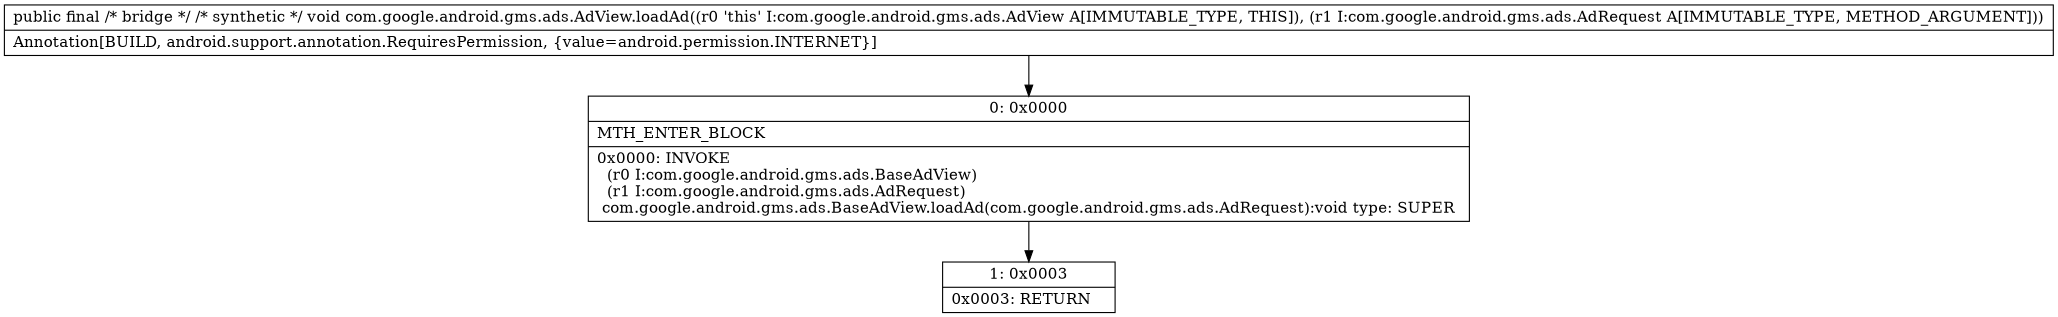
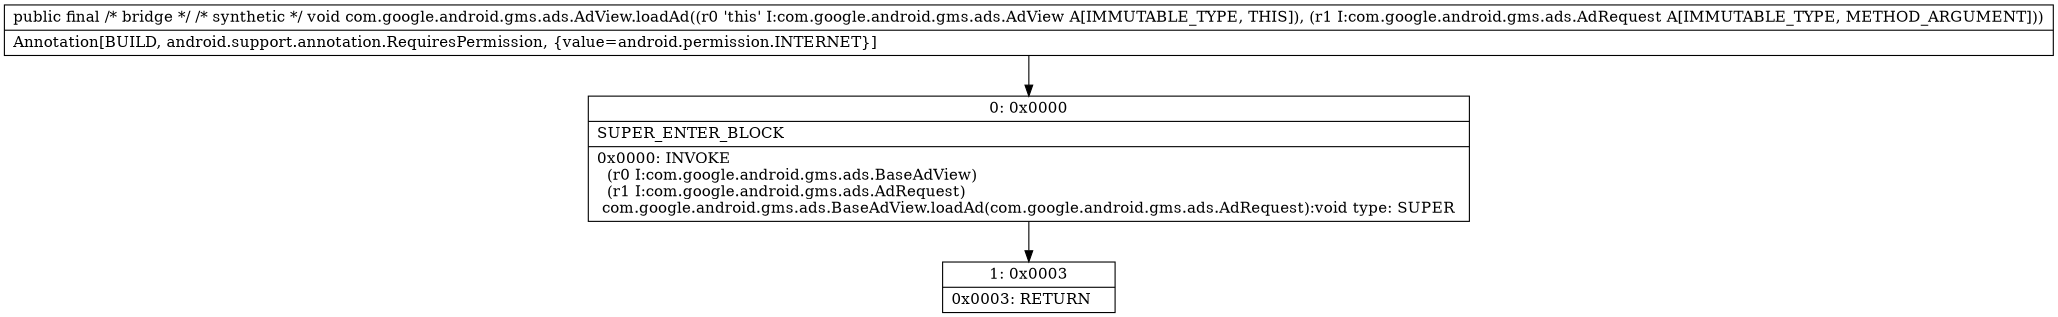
node "0: 0x0000": text "MTH_ENTER_BLOCK" -> "SUPER_ENTER_BLOCK"
